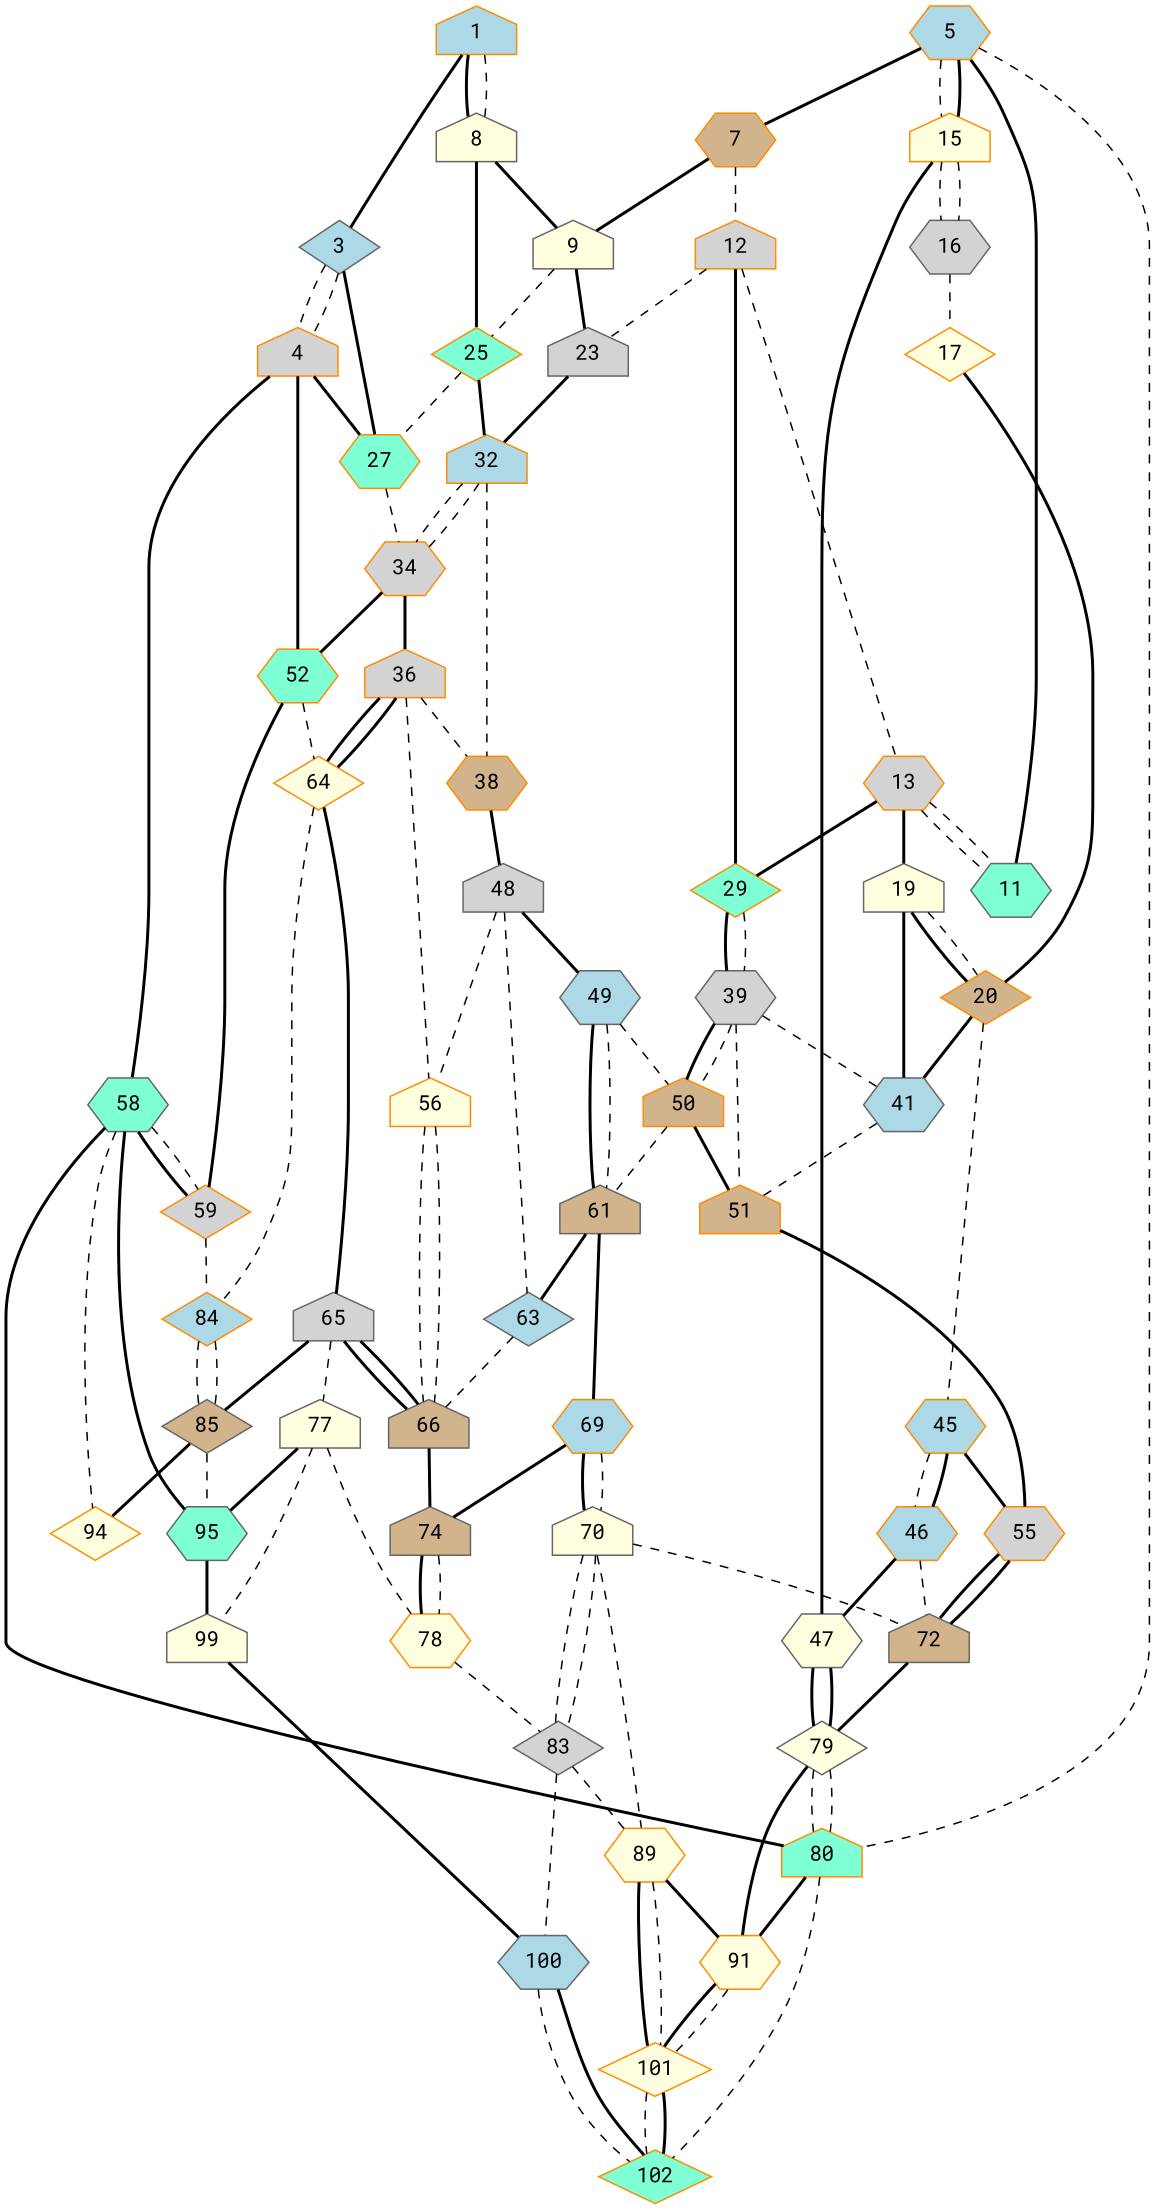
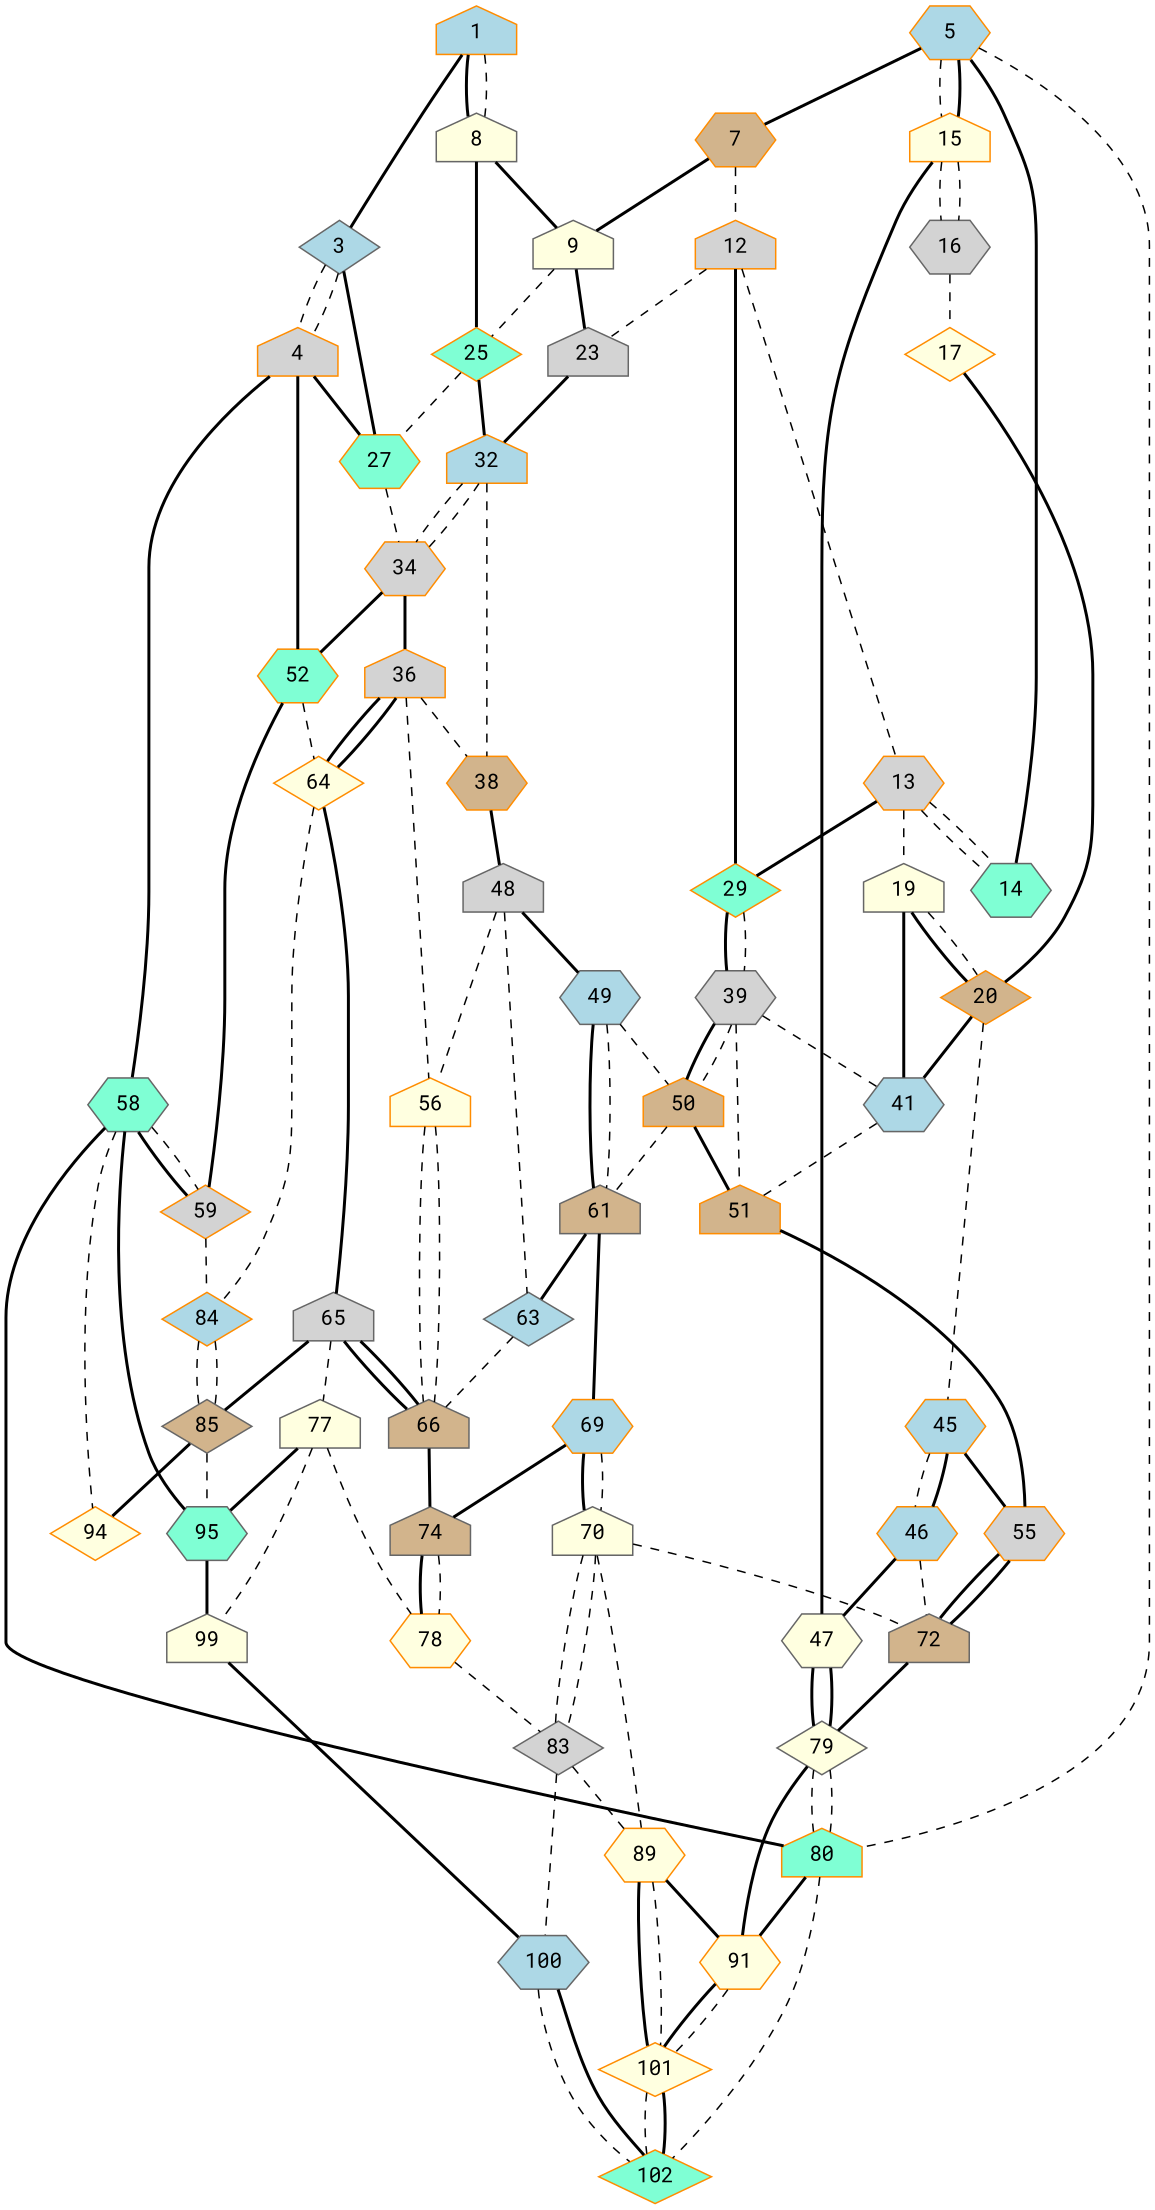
edge "13" -- "19": style bold -> dashed
node "11": label "11" -> "14"
